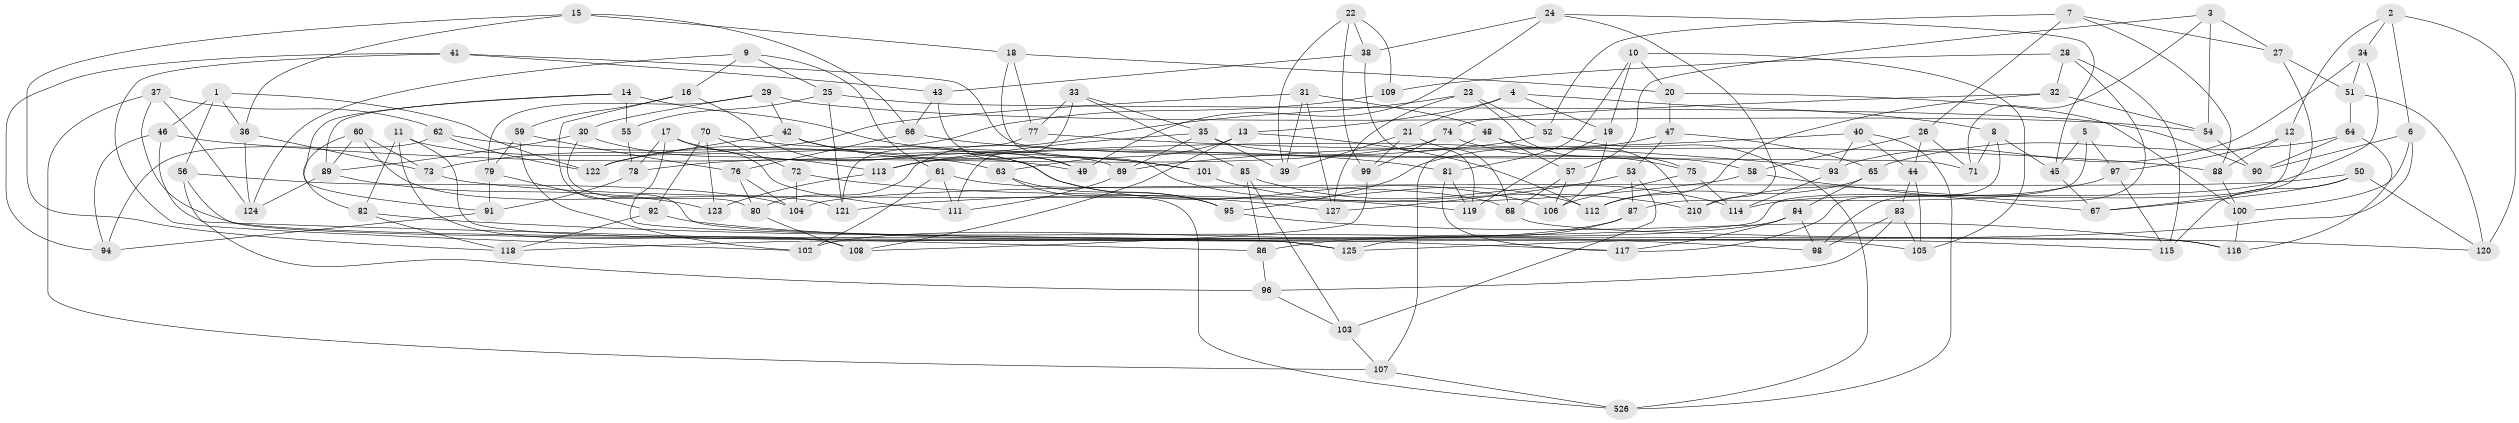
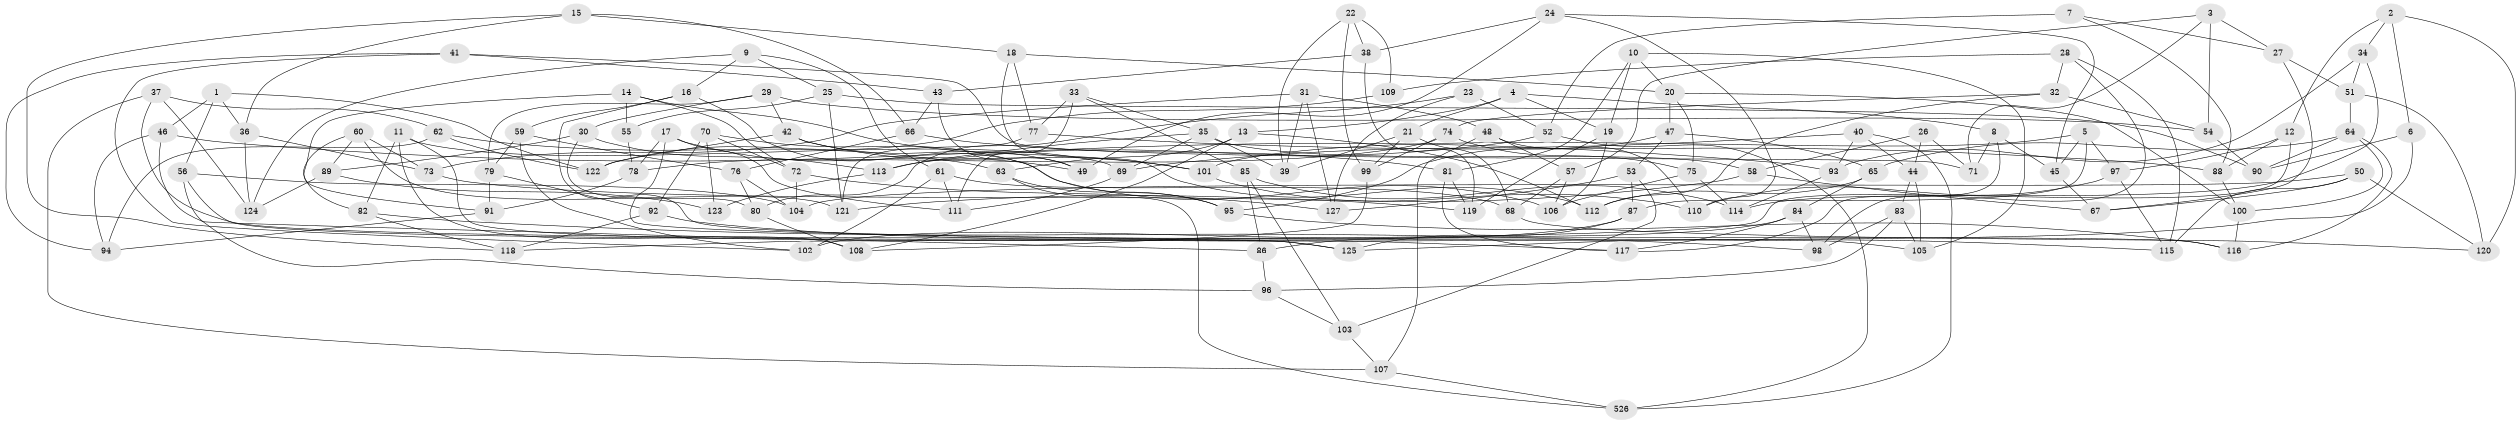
edge "7" -- "26": removed
edge "14" -- "89": now "14" -- "72"
edge "23" -- "75": now "20" -- "75"
edge "5" -- "101": added
edge "6" -- "100": now "64" -- "100"
node "210": label "210" -> "110"
